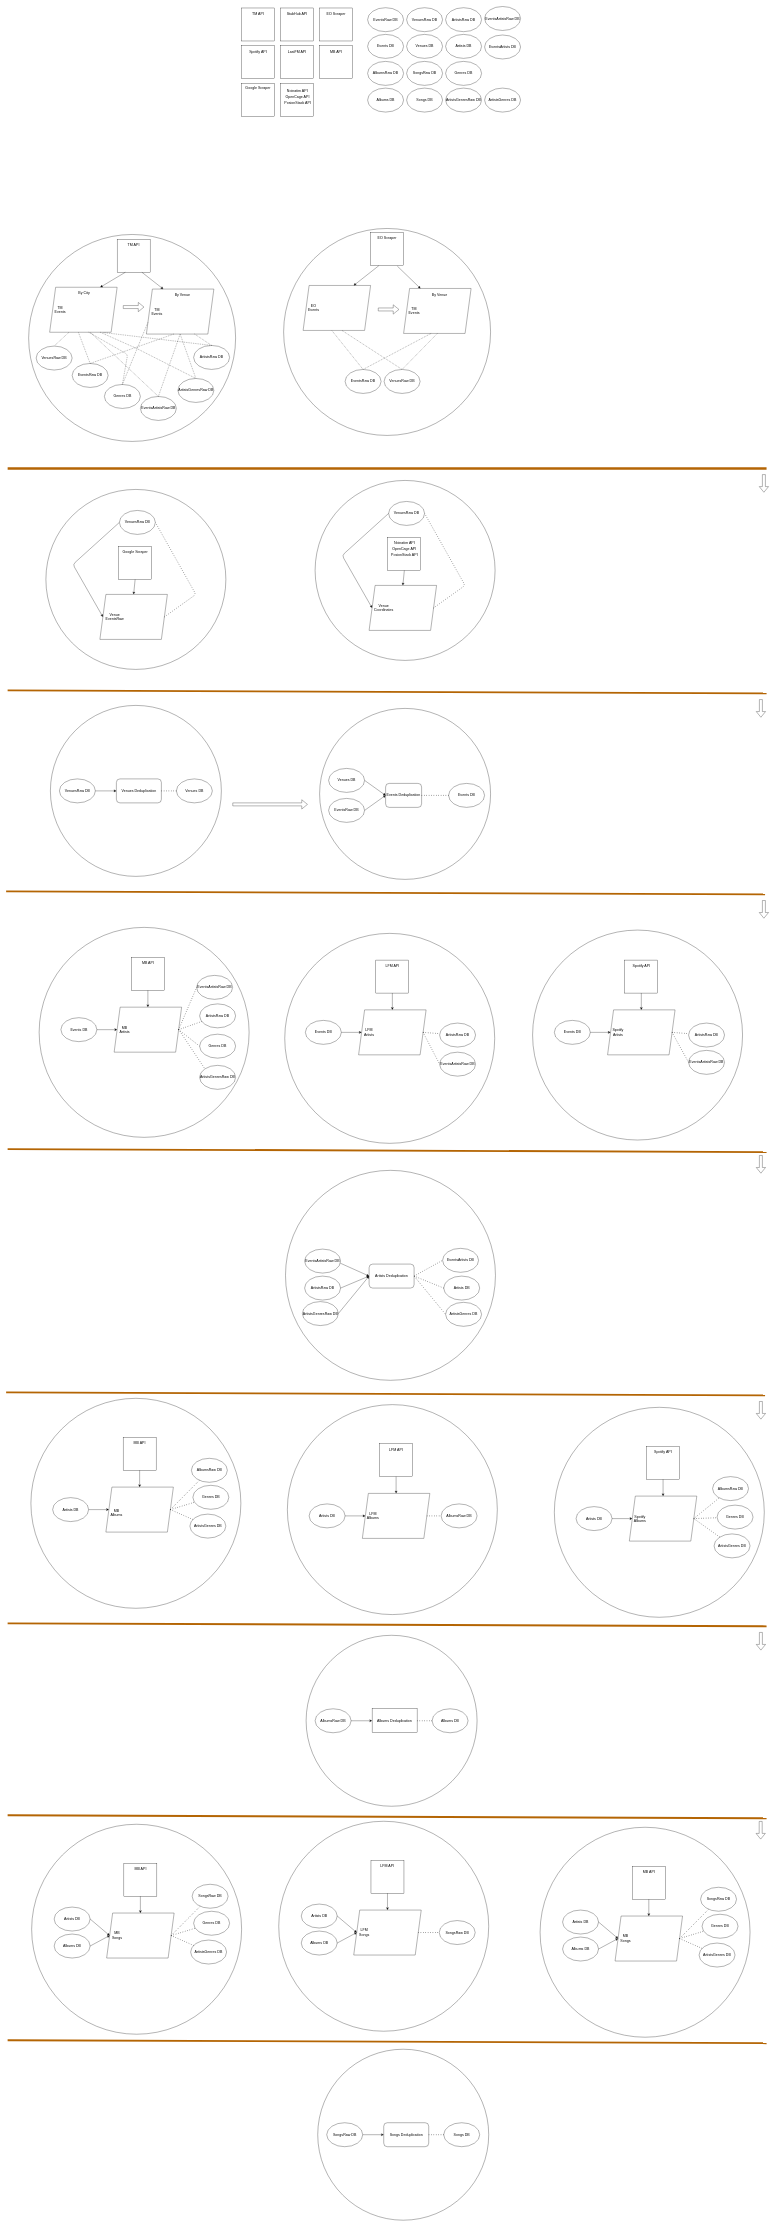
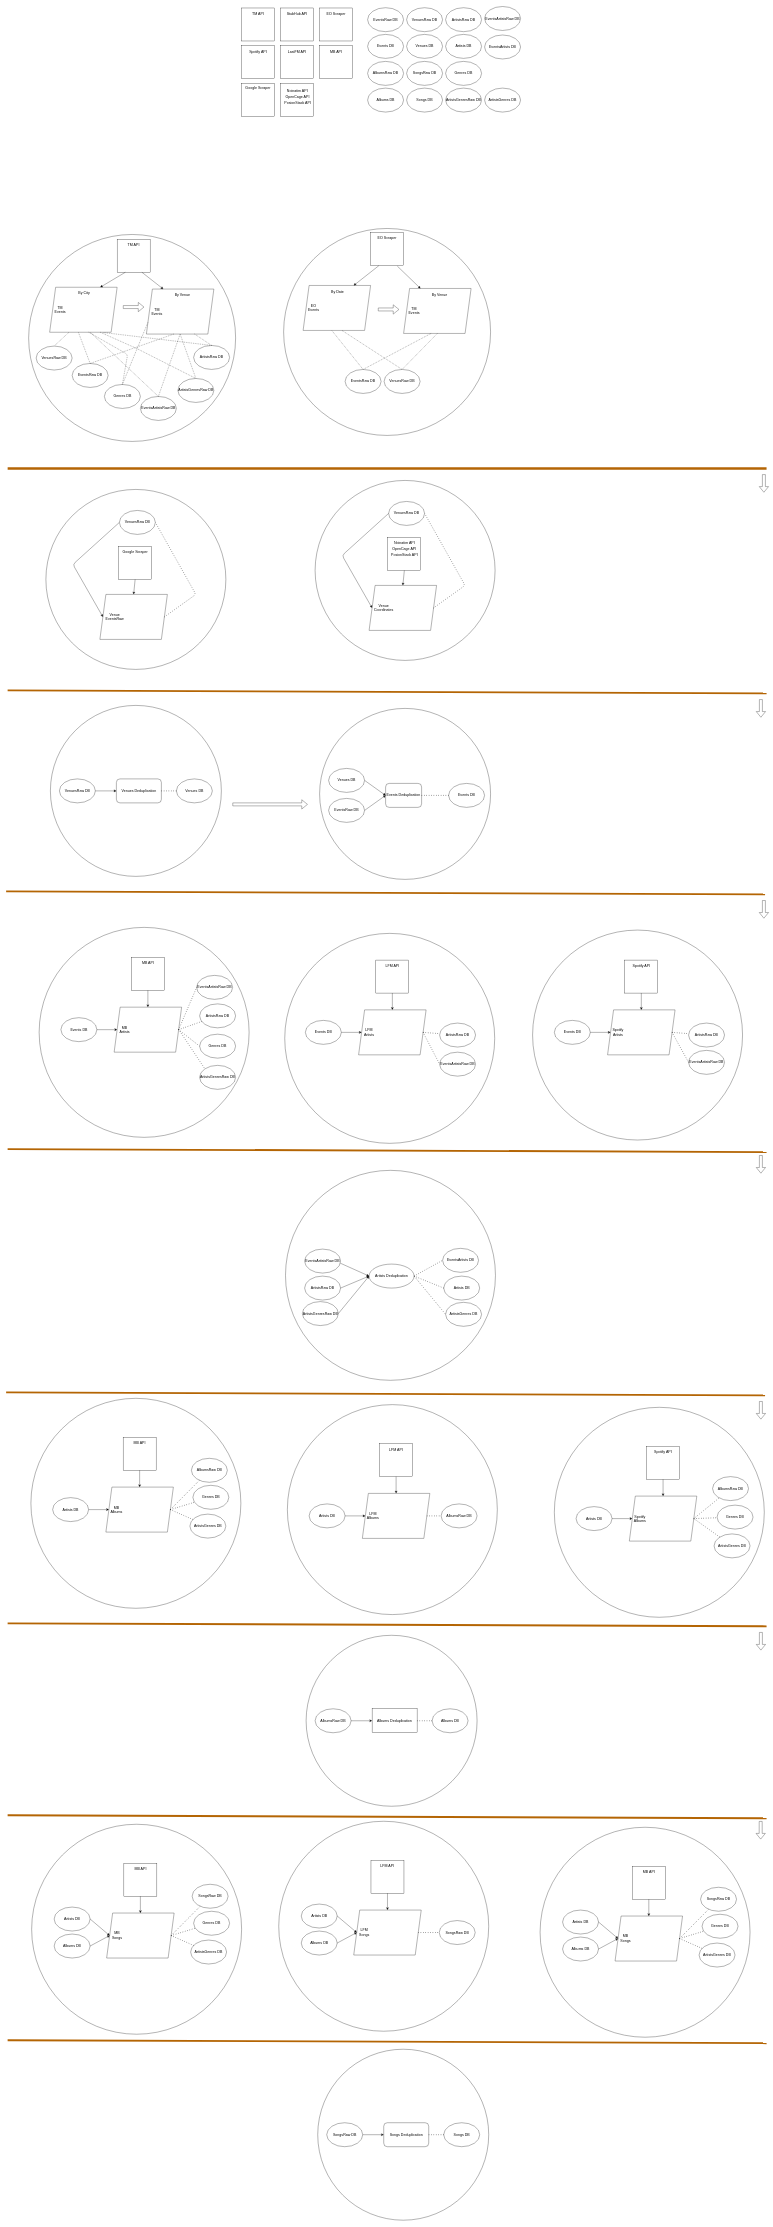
node "By Date": added
node "Artists Deduplication": shape rounded rectangle -> ellipse
node "MB Albums": moved (116, 1512) -> (116, 1509)
